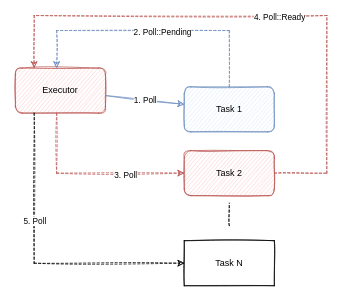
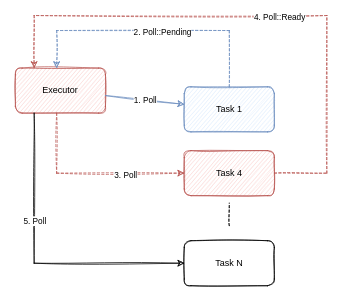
node "Task 2": label "Task 2" -> "Task 4"
edge "Executor" -> "Task N": style dashed -> solid
node "Task N": shape rectangle -> rounded rectangle
